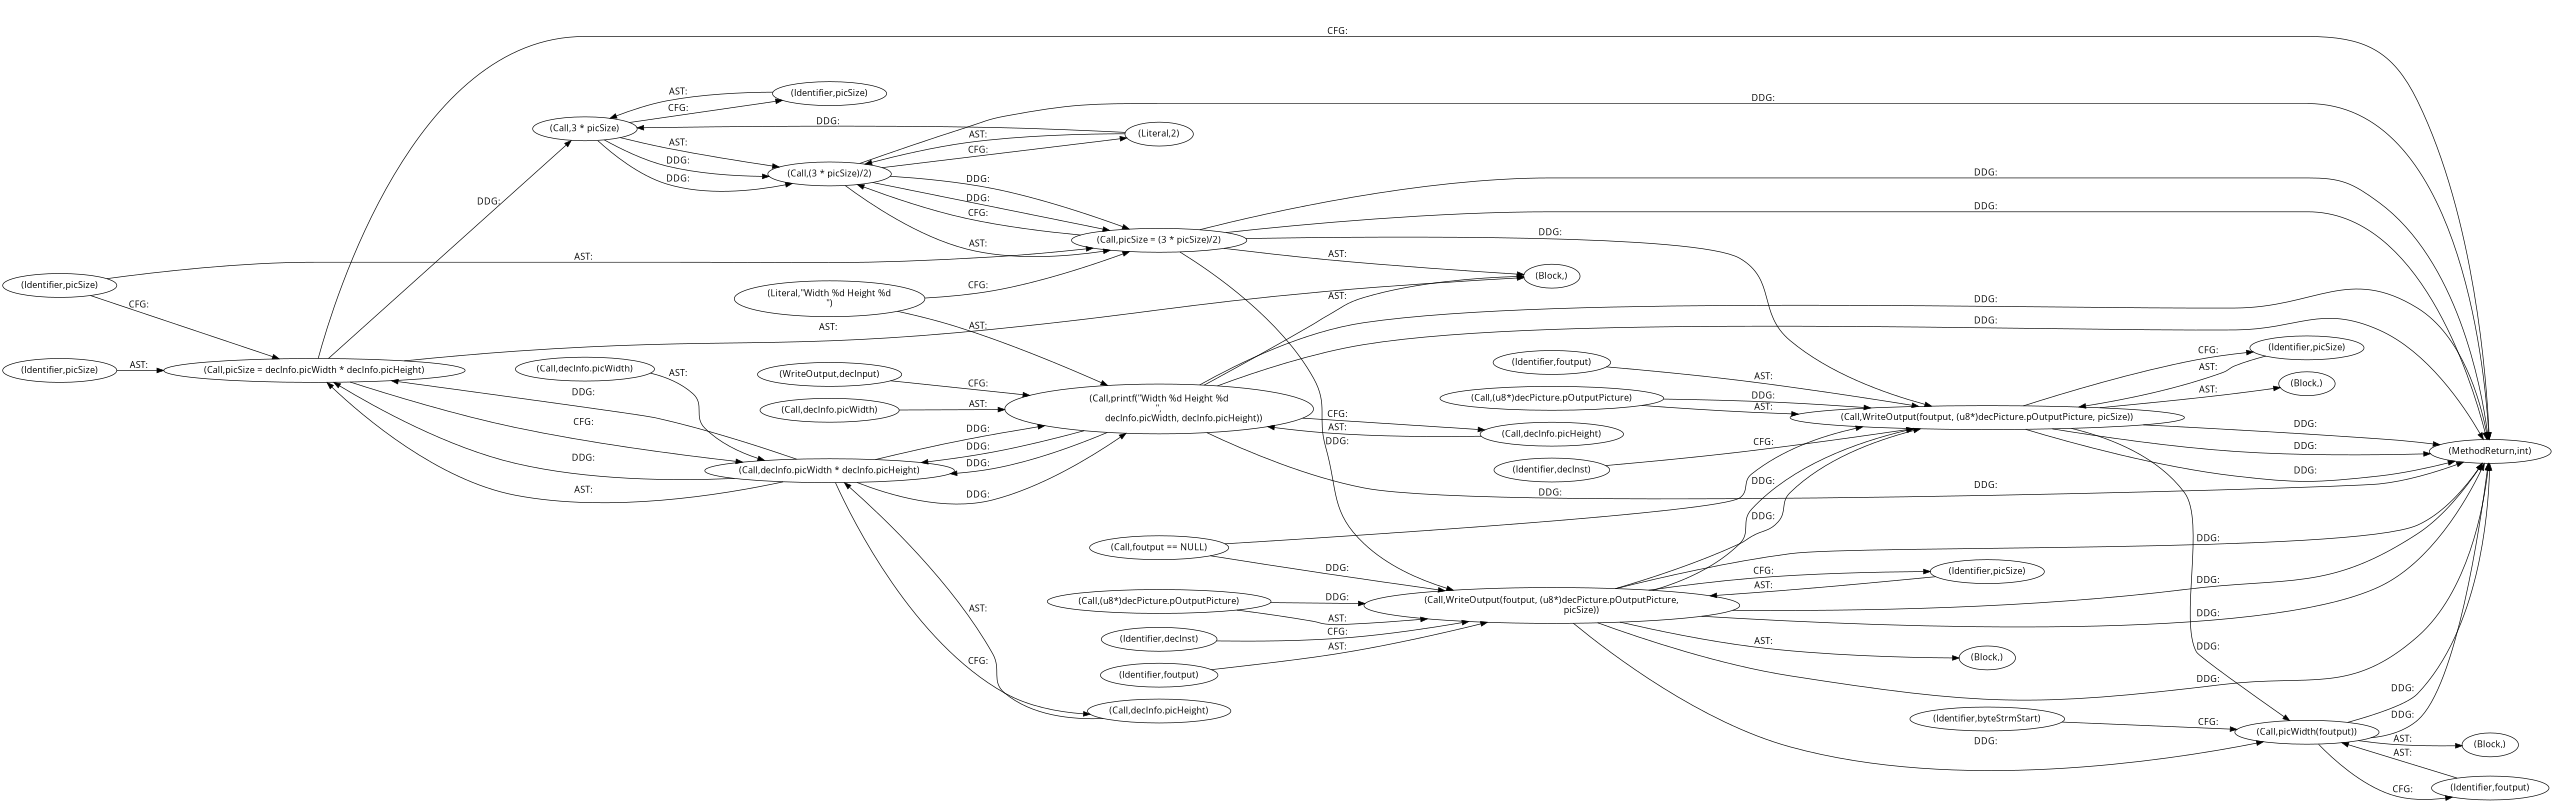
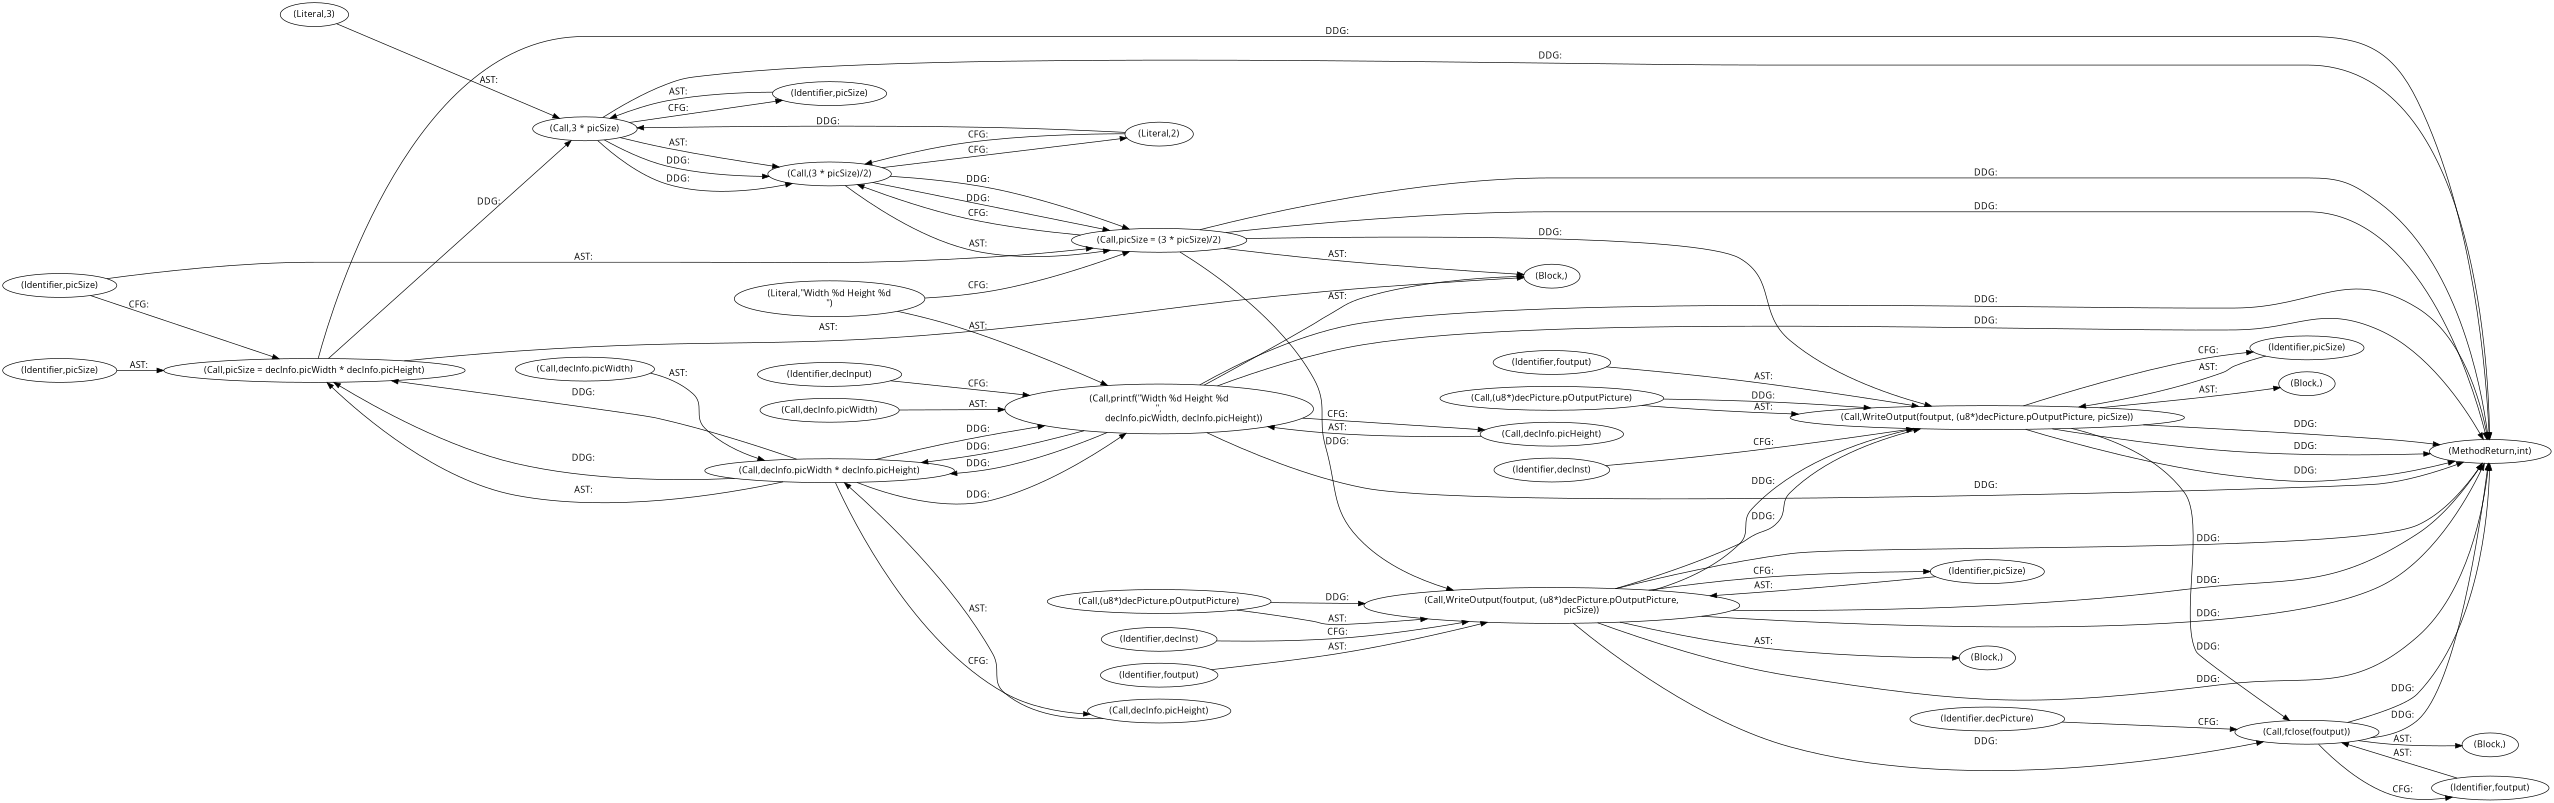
node "(Literal,3)": added
edge "(Call,picSize = decInfo.picWidth * decInfo.picHeight)" -> "(MethodReturn,int)": label "CFG: " -> "DDG: "
edge "(Call,(3 * picSize)/2)" -> "(MethodReturn,int)": now "(Call,3 * picSize)" -> "(MethodReturn,int)"
edge "(Literal,2)" -> "(Call,(3 * picSize)/2)": label "AST: " -> "CFG: "
node "(WriteOutput,decInput)": label "(WriteOutput,decInput)" -> "(Identifier,decInput)"
edge "(Call,picSize = decInfo.picWidth * decInfo.picHeight)" -> "(Call,decInfo.picWidth * decInfo.picHeight)": removed, label "CFG:"
node "(Call,foutput == NULL)": removed
node "(Identifier,byteStrmStart)": label "(Identifier,byteStrmStart)" -> "(Identifier,decPicture)"
node "(Call,picWidth(foutput))": label "(Call,picWidth(foutput))" -> "(Call,fclose(foutput))"
